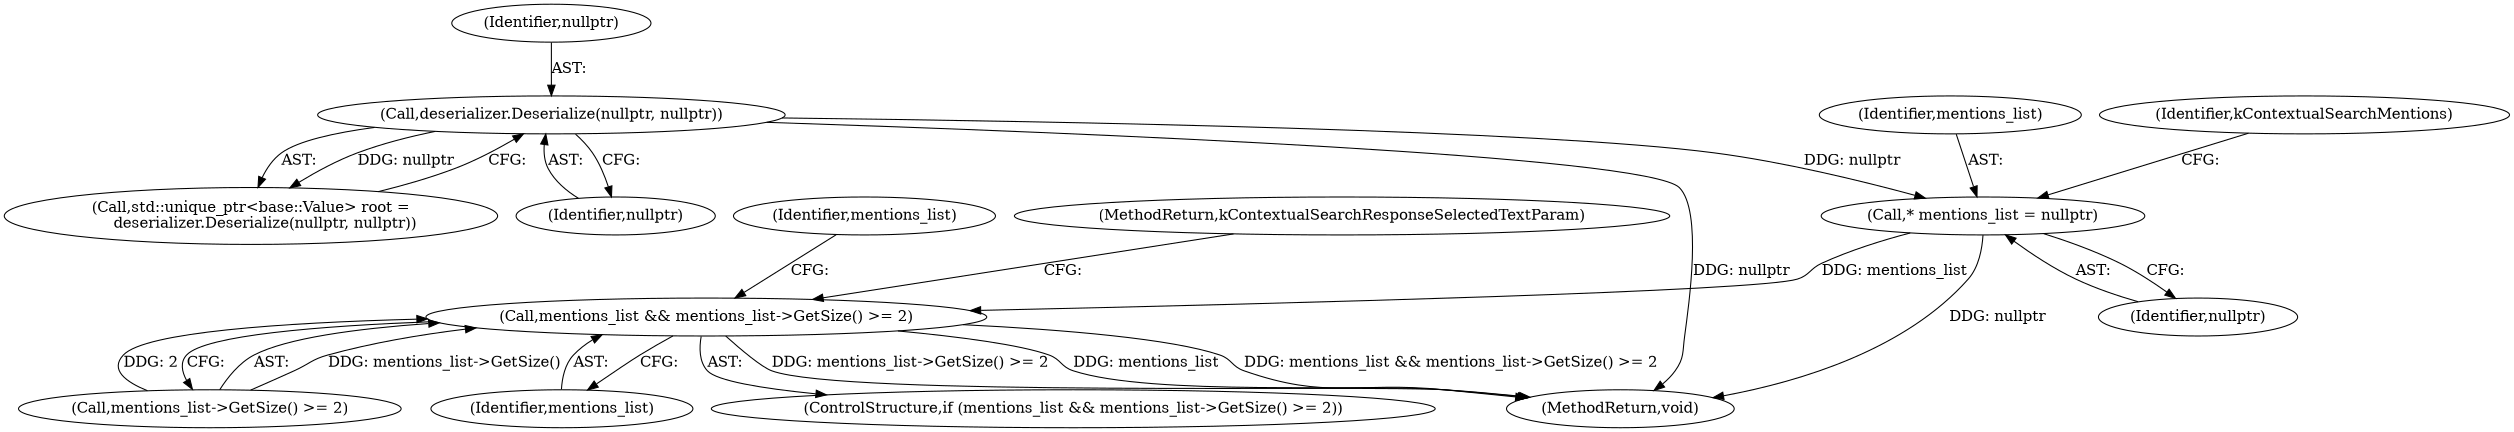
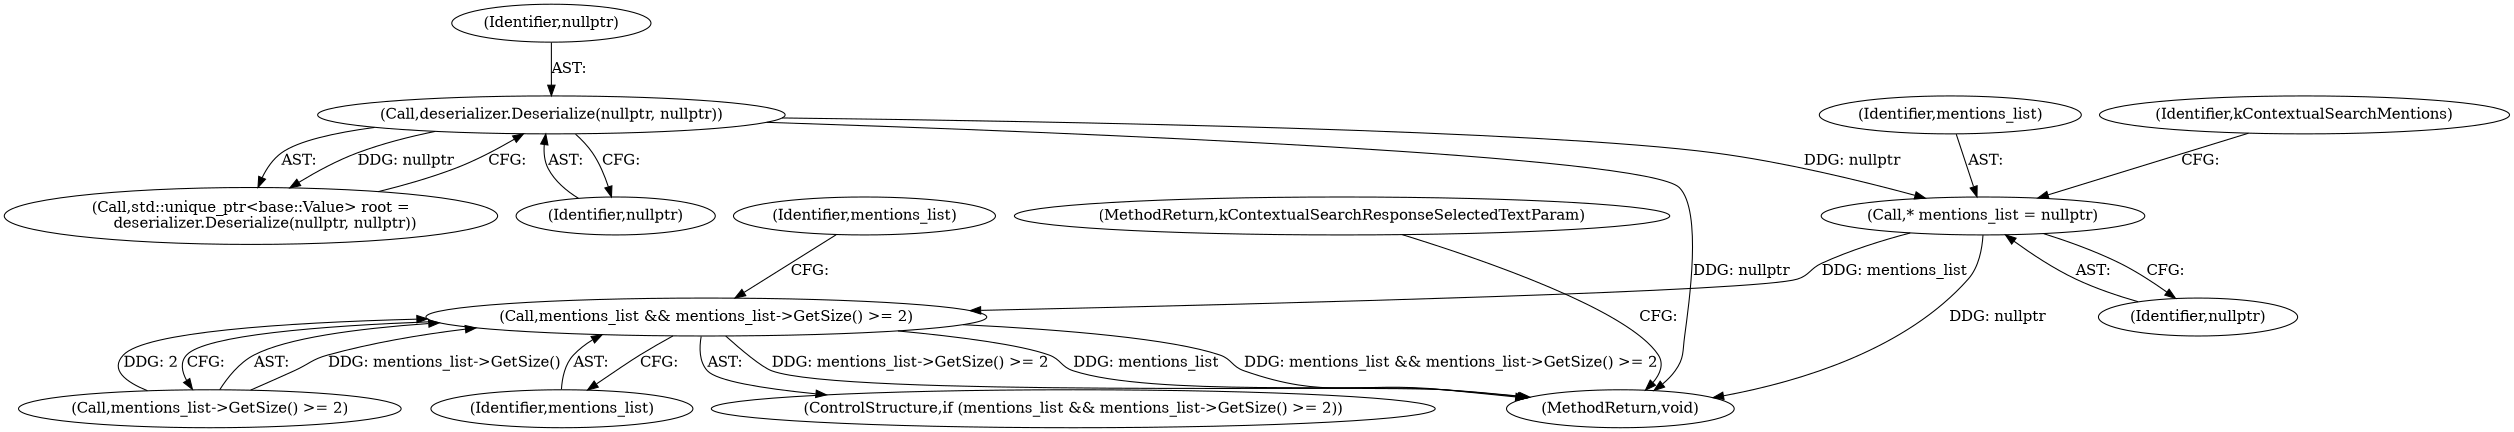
edge "(MethodReturn,kContextualSearchResponseSelectedTextParam)" -> "(Call,mentions_list && mentions_list->GetSize() >= 2)": now "(MethodReturn,kContextualSearchResponseSelectedTextParam)" -> "(MethodReturn,void)"
